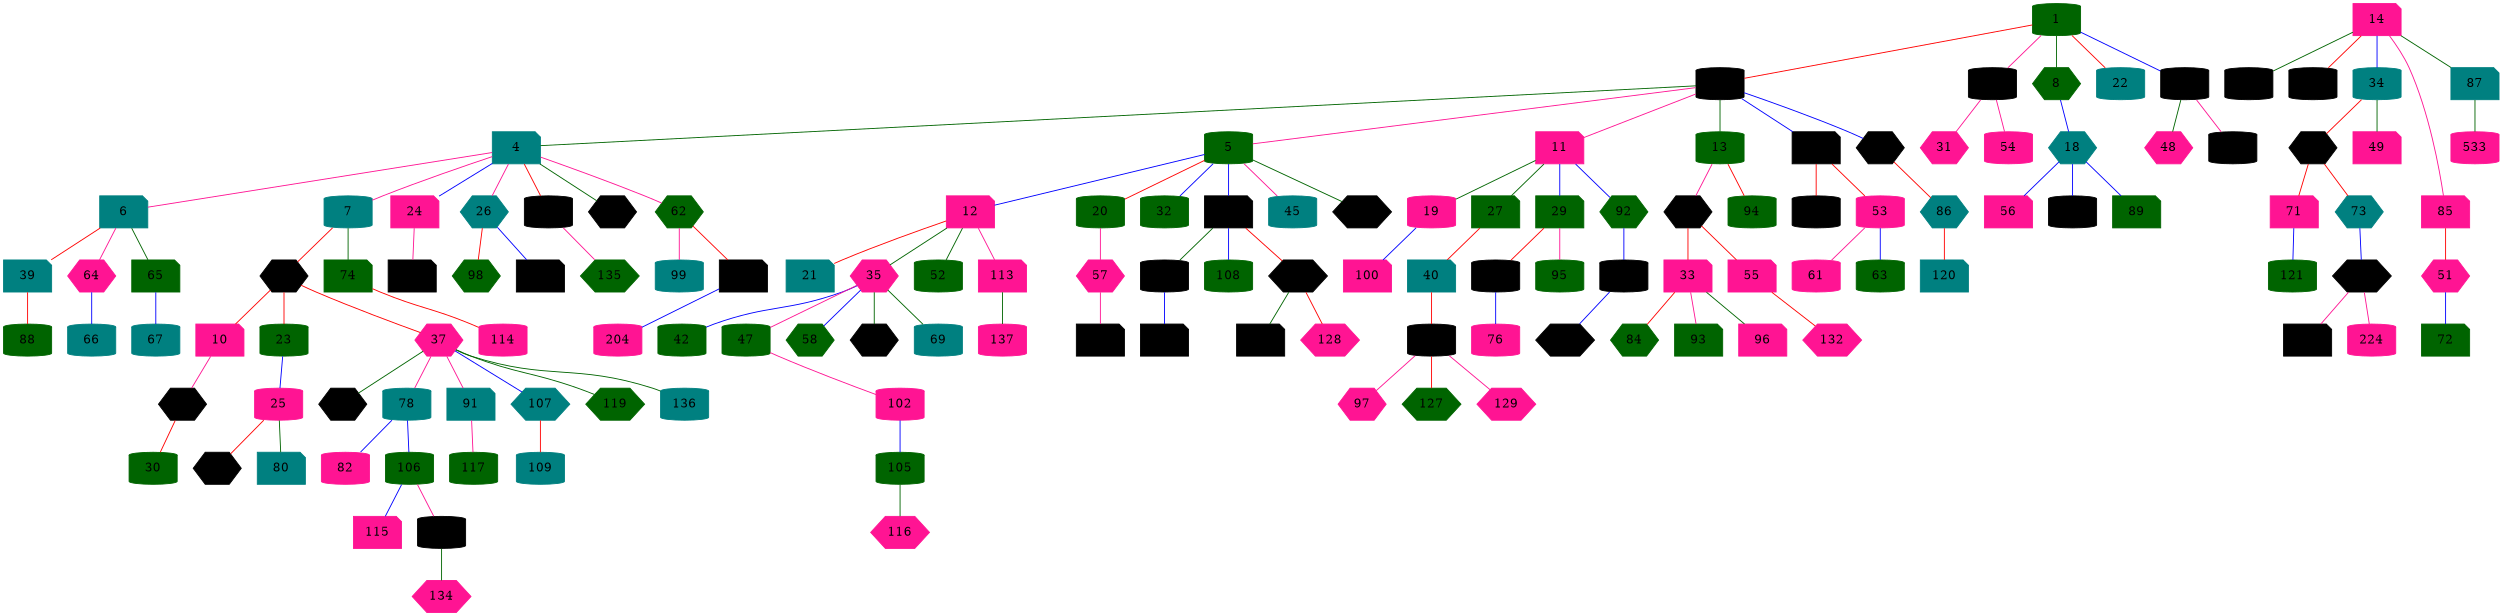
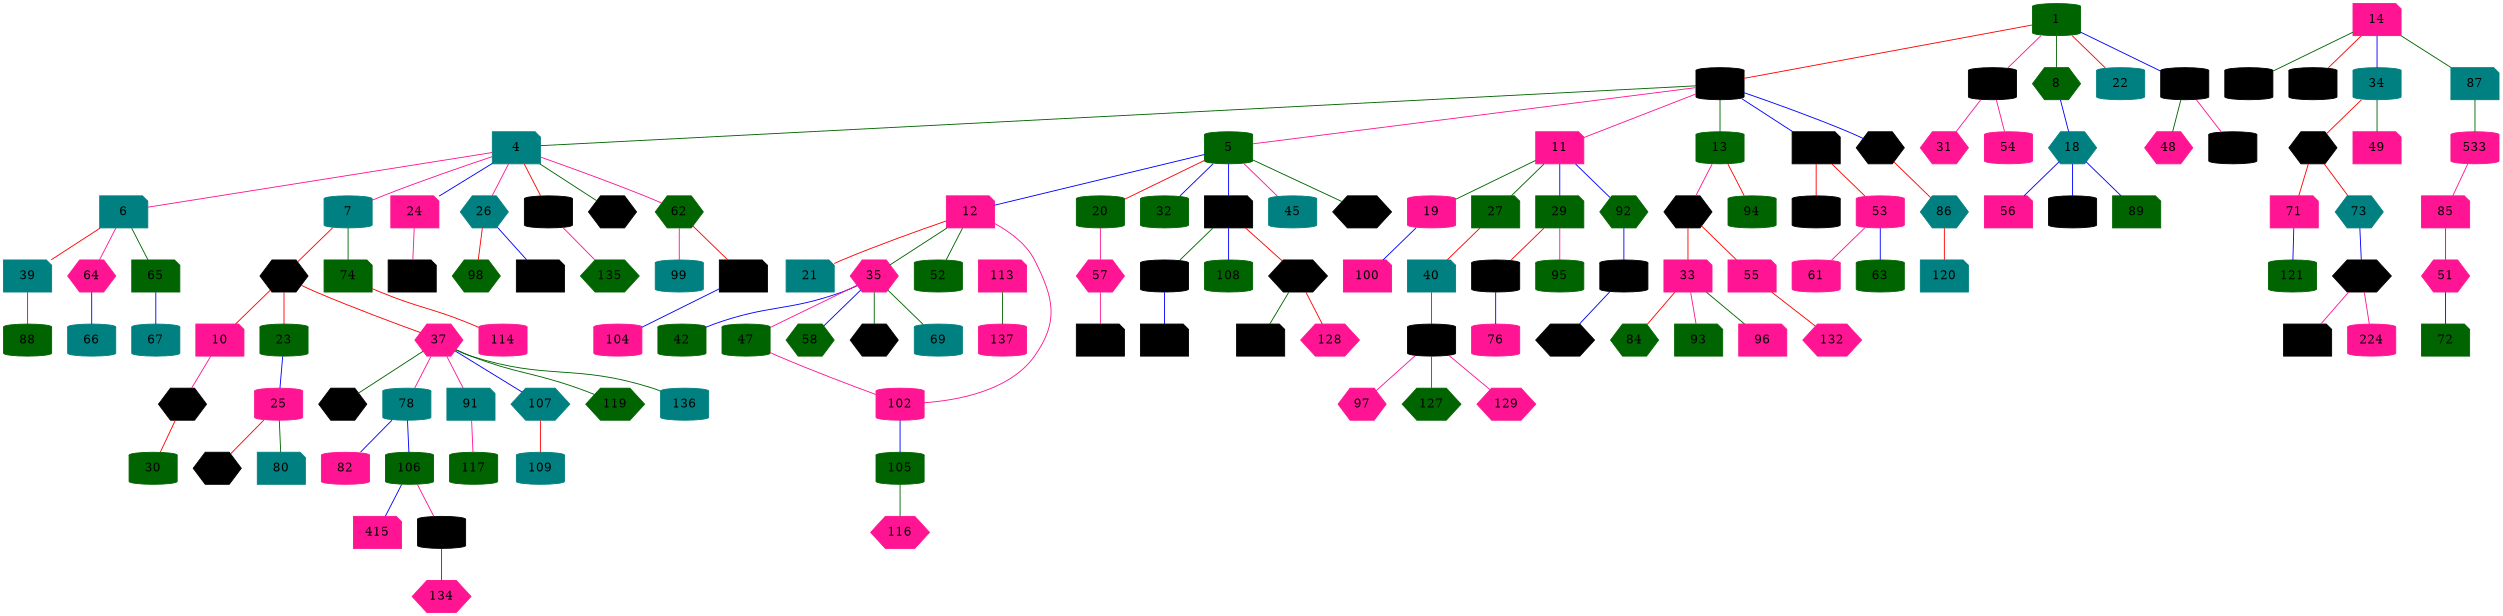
edge "14" -- "85": now "533" -- "85"
edge "12" -- "113": now "12" -- "102"
node "204": label "204" -> "104"
node "115": label "115" -> "415"
